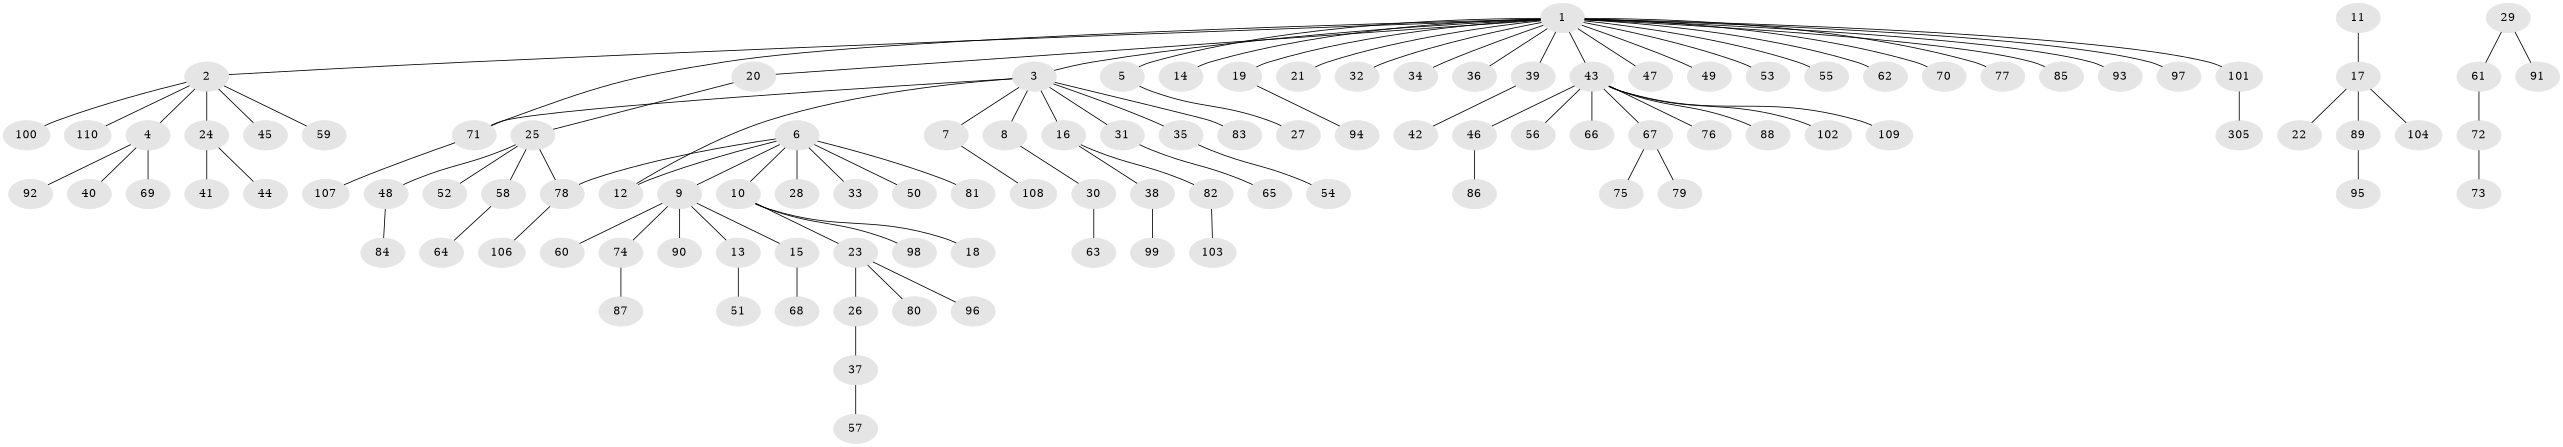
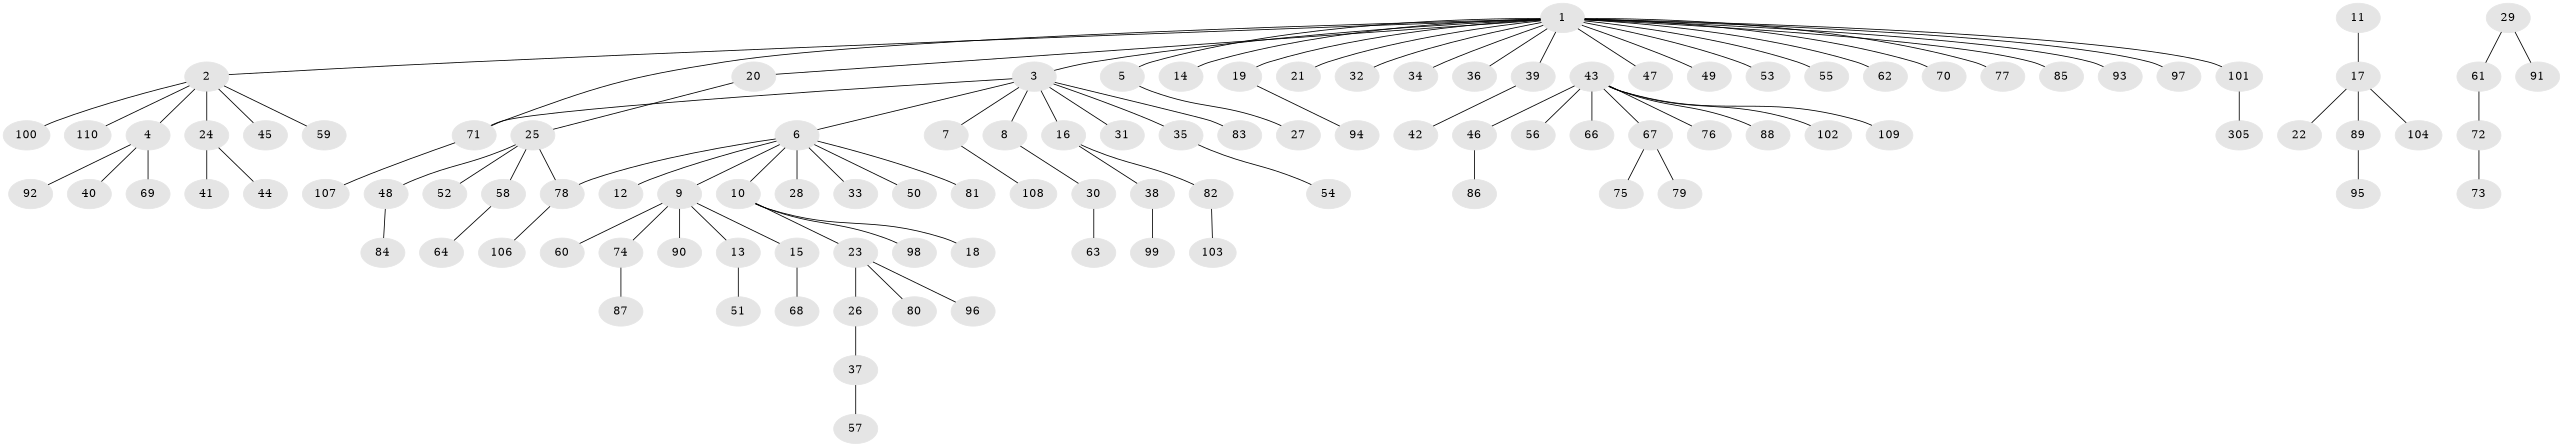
edge "1" -- "43": removed
edge "3" -- "12": now "3" -- "6"
node "65": removed
